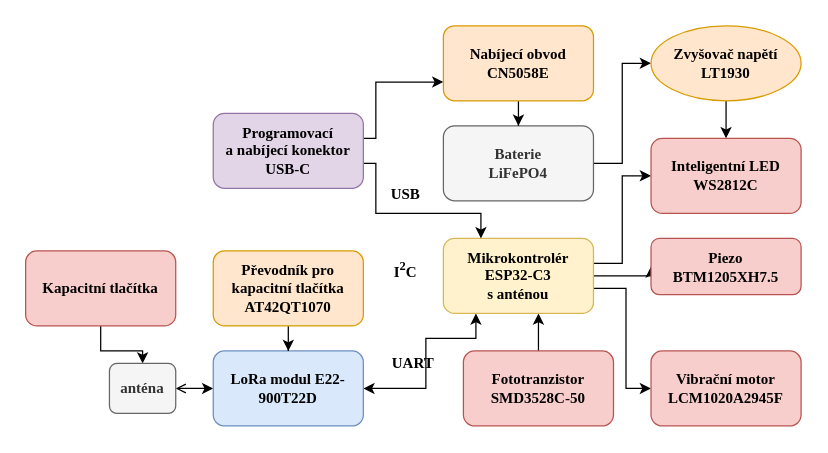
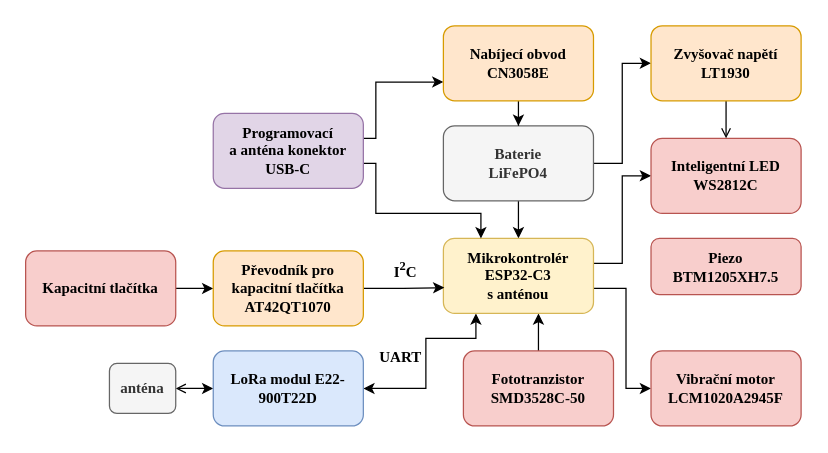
node "Nabíjecí obvod CN5058E": label "Nabíjecí obvod CN5058E" -> "Nabíjecí obvod CN3058E"
node "Zvyšovač napětí LT1930": shape ellipse -> rounded rectangle
edge "Zvyšovač napětí LT1930" -> "Inteligentní LED WS2812C": arrowhead classic -> open
node "Programovací a nabíjecí konektor USB-C": label "Programovací a nabíjecí konektor USB-C" -> "Programovací a anténa konektor USB-C"
node "USB": removed
edge "Baterie LiFePO4" -> "Mikrokontrolér ESP32-C3 s anténou": added
edge "Mikrokontrolér ESP32-C3 s anténou" -> "Piezo BTM1205XH7.5": removed
edge "Převodník pro kapacitní tlačítka AT42QT1070" -> "LoRa modul E22-900T22D": now "Převodník pro kapacitní tlačítka AT42QT1070" -> "Mikrokontrolér ESP32-C3 s anténou"
edge "Kapacitní tlačítka" -> "anténa": now "Kapacitní tlačítka" -> "Převodník pro kapacitní tlačítka AT42QT1070"
node "UART": moved (413, 363) -> (401, 357)
